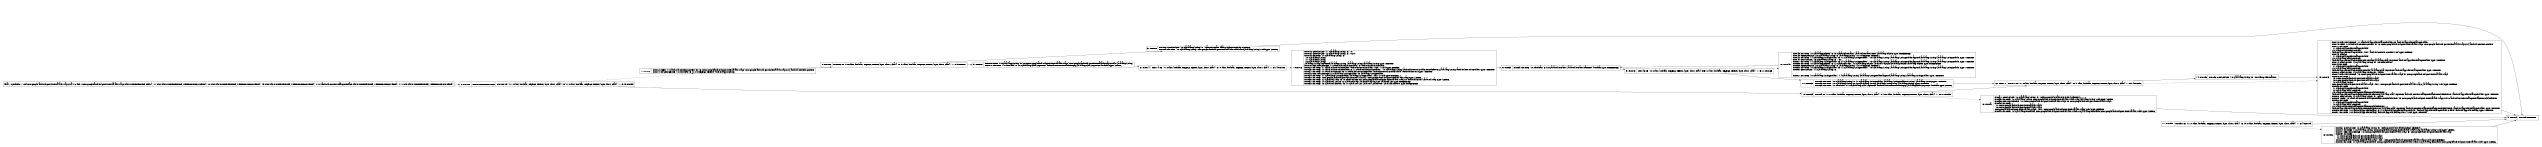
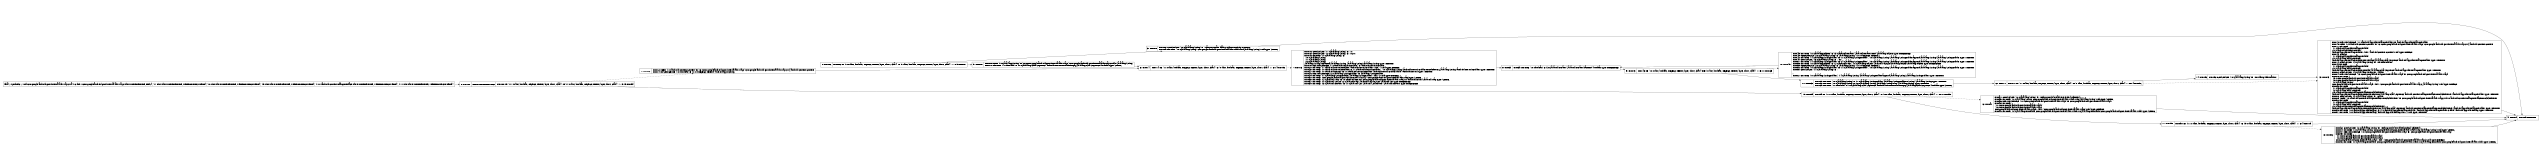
edge "1: 0x0002" -> "2: 0x0006": now "1: 0x0002" -> "6: 0x0014"
edge "15: 0x009f" -> "12: 0x0071": now "15: 0x009f" -> "17: 0x00b0"
